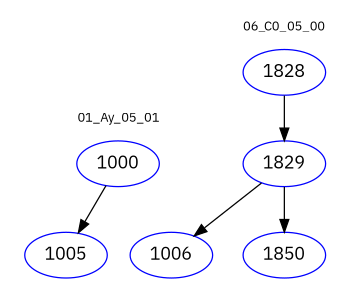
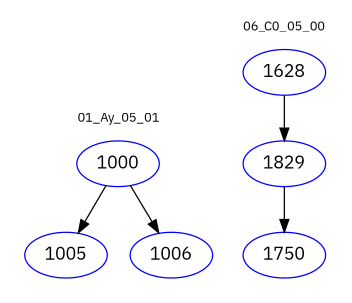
node "1828": label "1828" -> "1628"
edge "1829" -> "1006": now "1000" -> "1006"
node "1850": label "1850" -> "1750"
